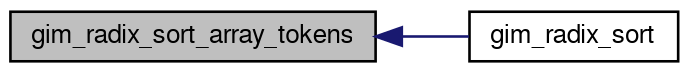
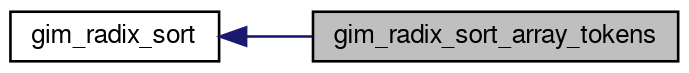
edge "gim_radix_sort" -> "gim_radix_sort_array_tokens": reversed
